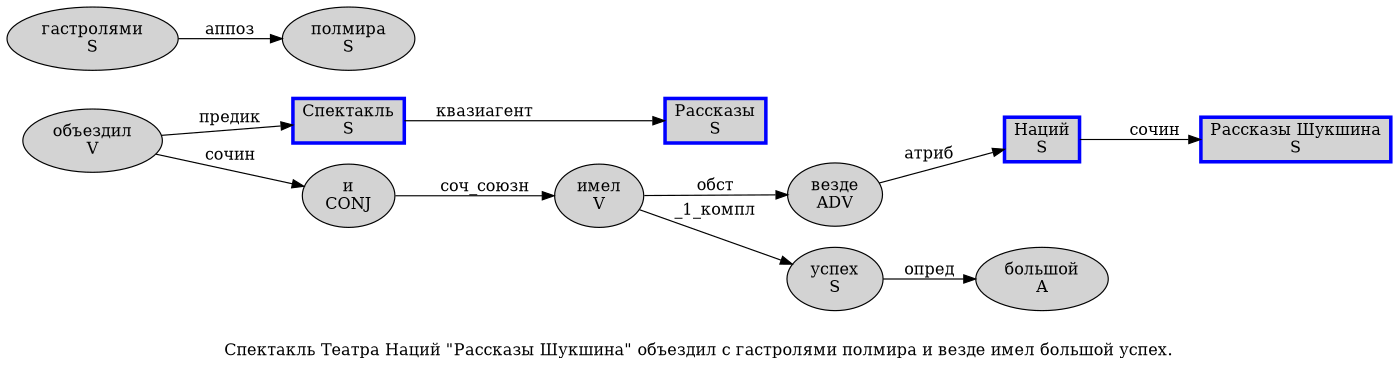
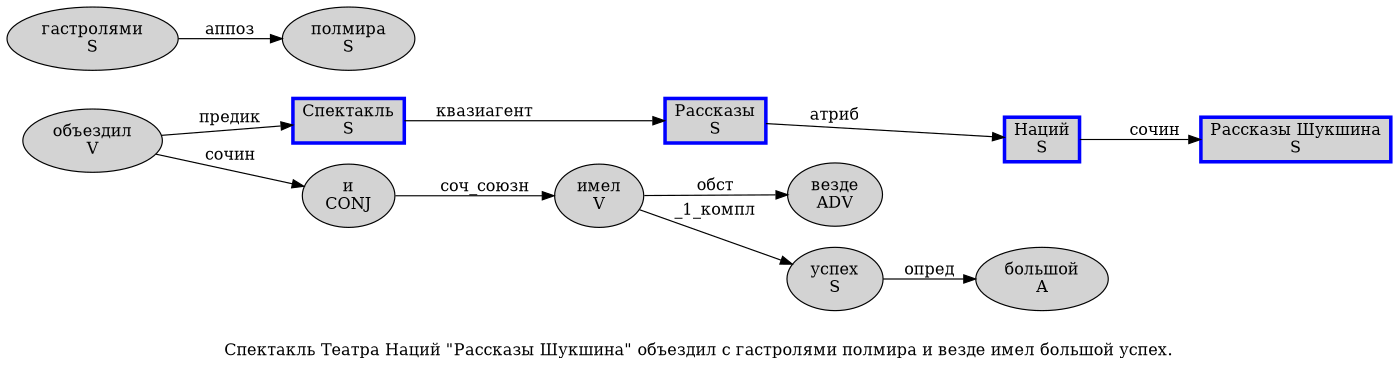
edge "везде ADV" -> "Наций S": now "Рассказы S" -> "Наций S"
